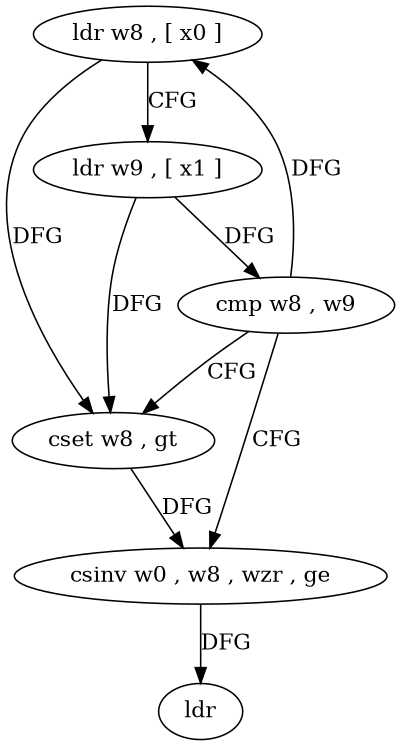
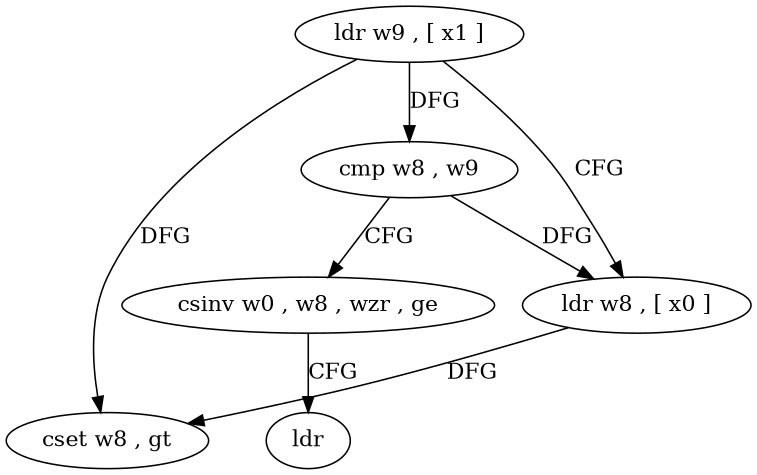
edge "ldr w8 , [ x0 ]" -> "ldr w9 , [ x1 ]": reversed
edge "cmp w8 , w9" -> "cset w8 , gt": removed, label "CFG"
edge "cset w8 , gt" -> "csinv w0 , w8 , wzr , ge": removed, label "DFG"
edge "csinv w0 , w8 , wzr , ge" -> "ldr": label "DFG" -> "CFG"
